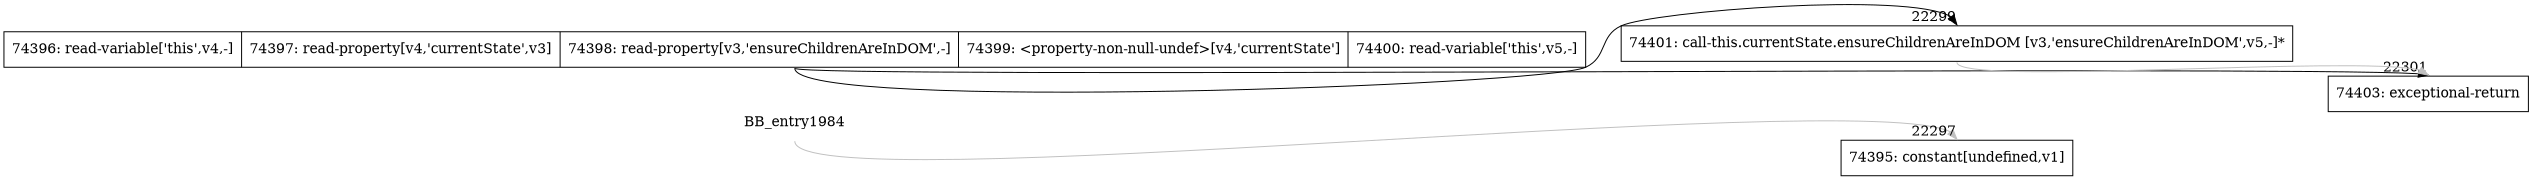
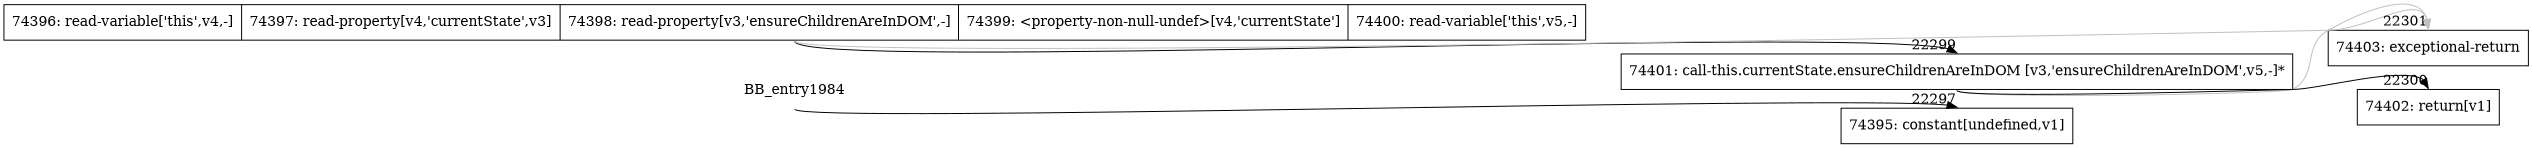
edge "74396: read-variable['this',v4,-]" -> "74403: exceptional-return": color black -> gray
node "74402: return[v1]": added
edge "BB_entry1984" -> "74395: constant[undefined,v1]": color gray -> black
